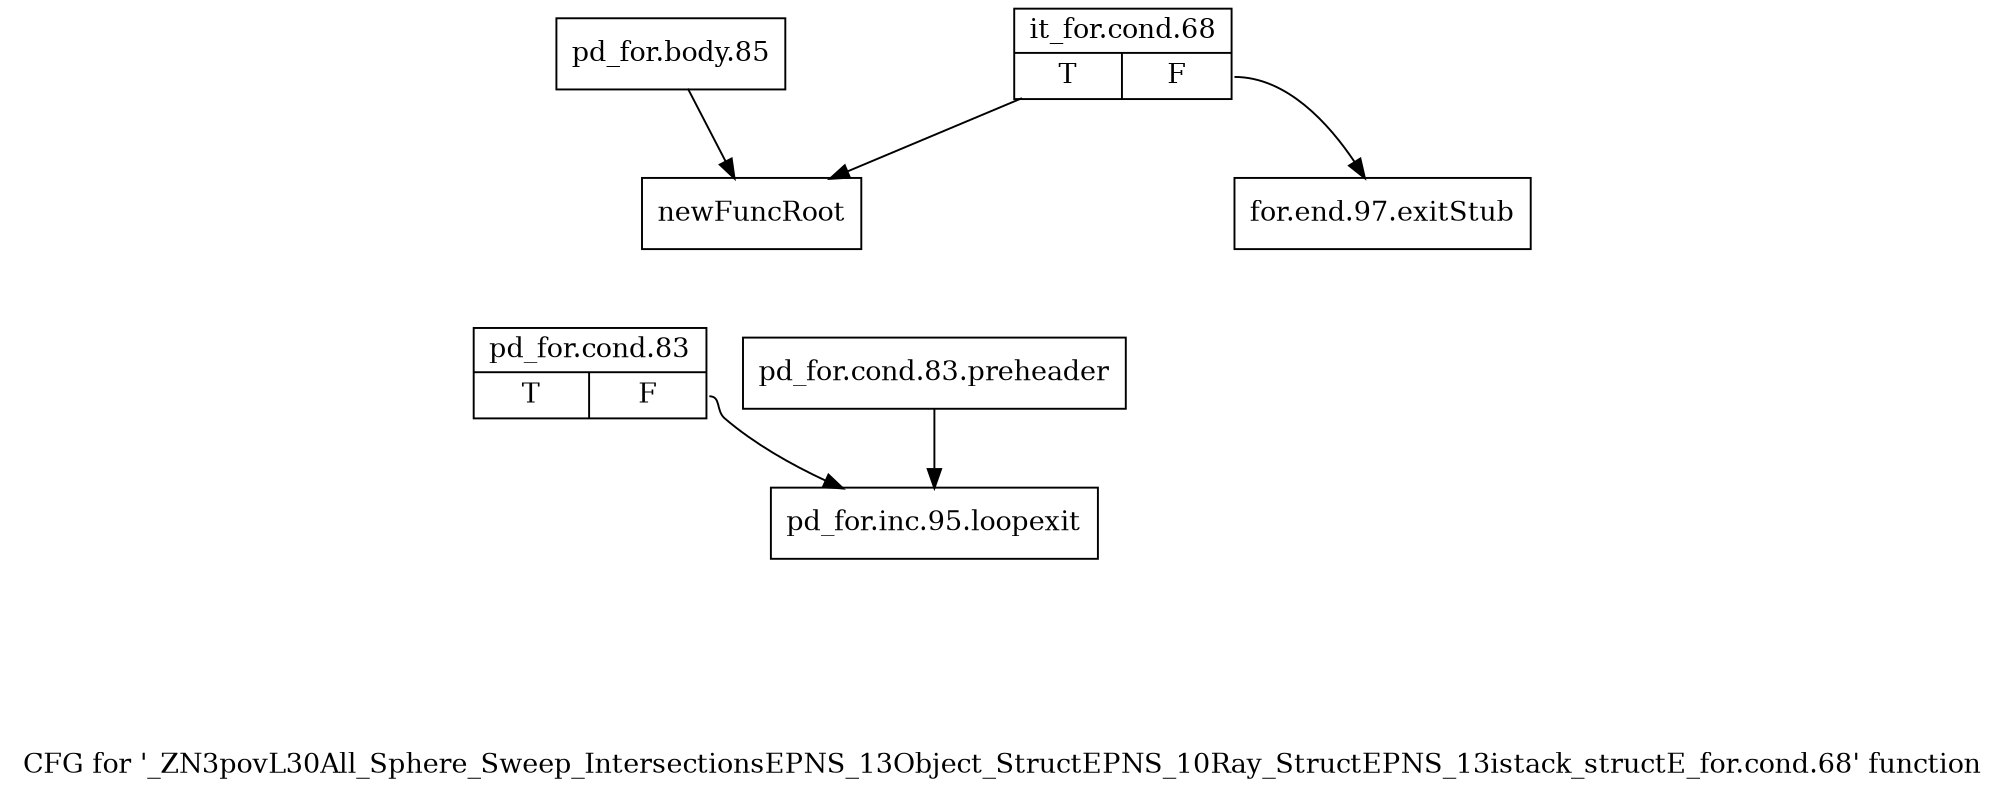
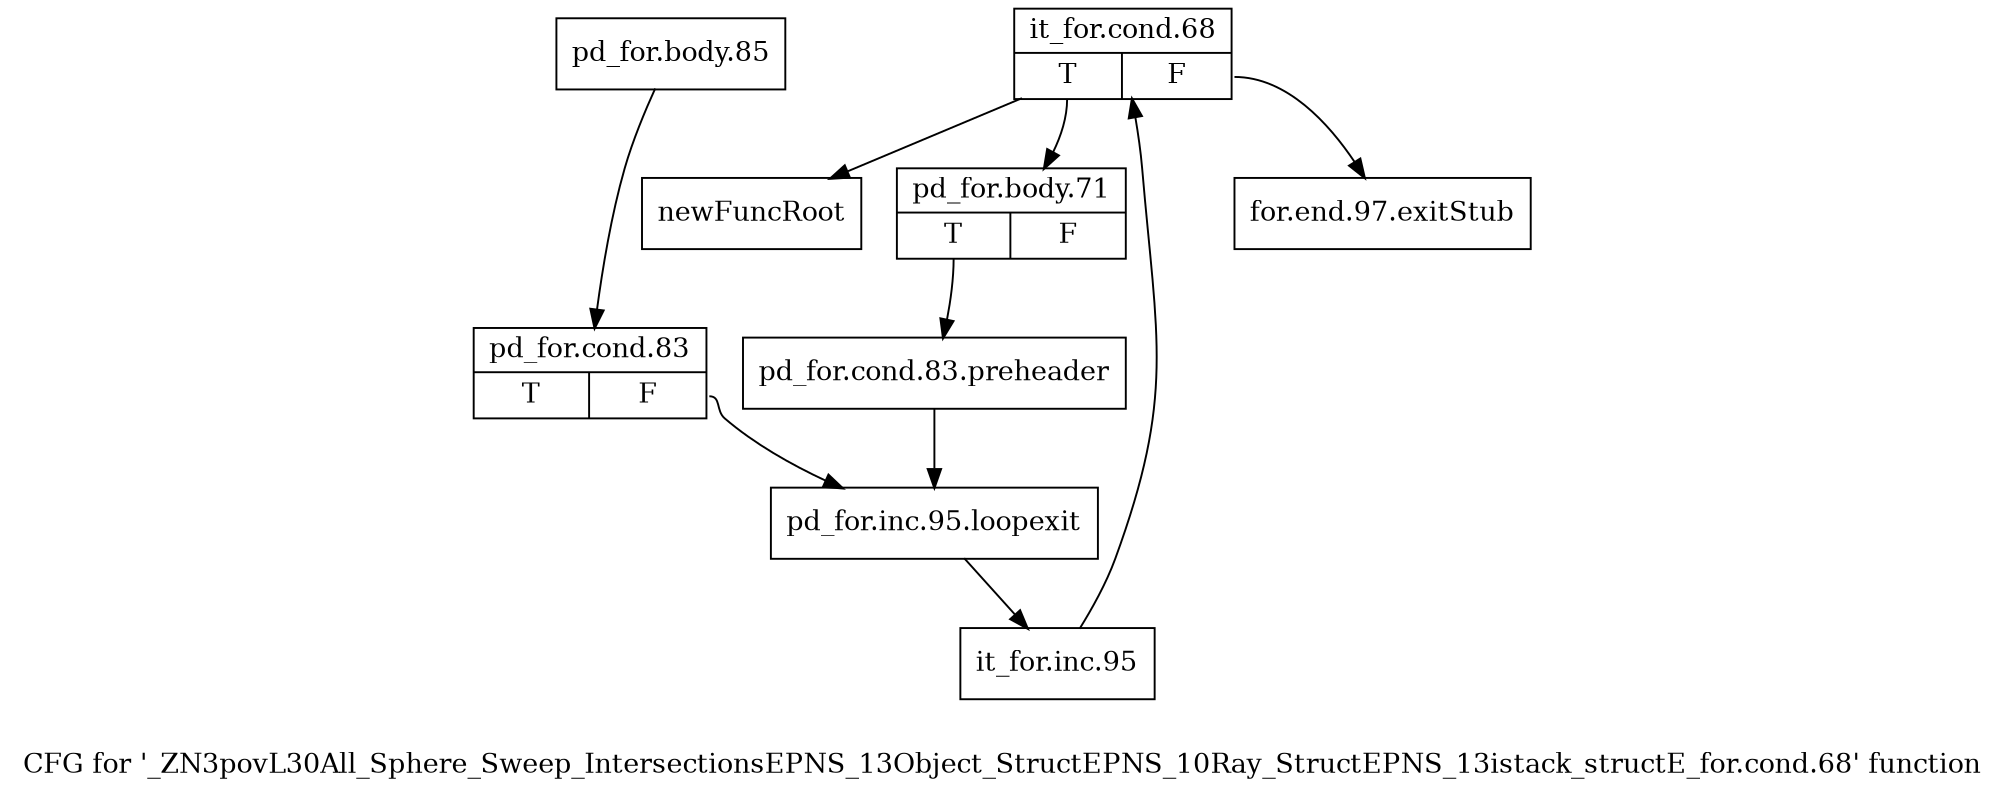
edge "pd_for.body.85" -> "newFuncRoot": now "pd_for.body.85" -> "pd_for.cond.83"
node "pd_for.body.71": added
node "it_for.inc.95": added
